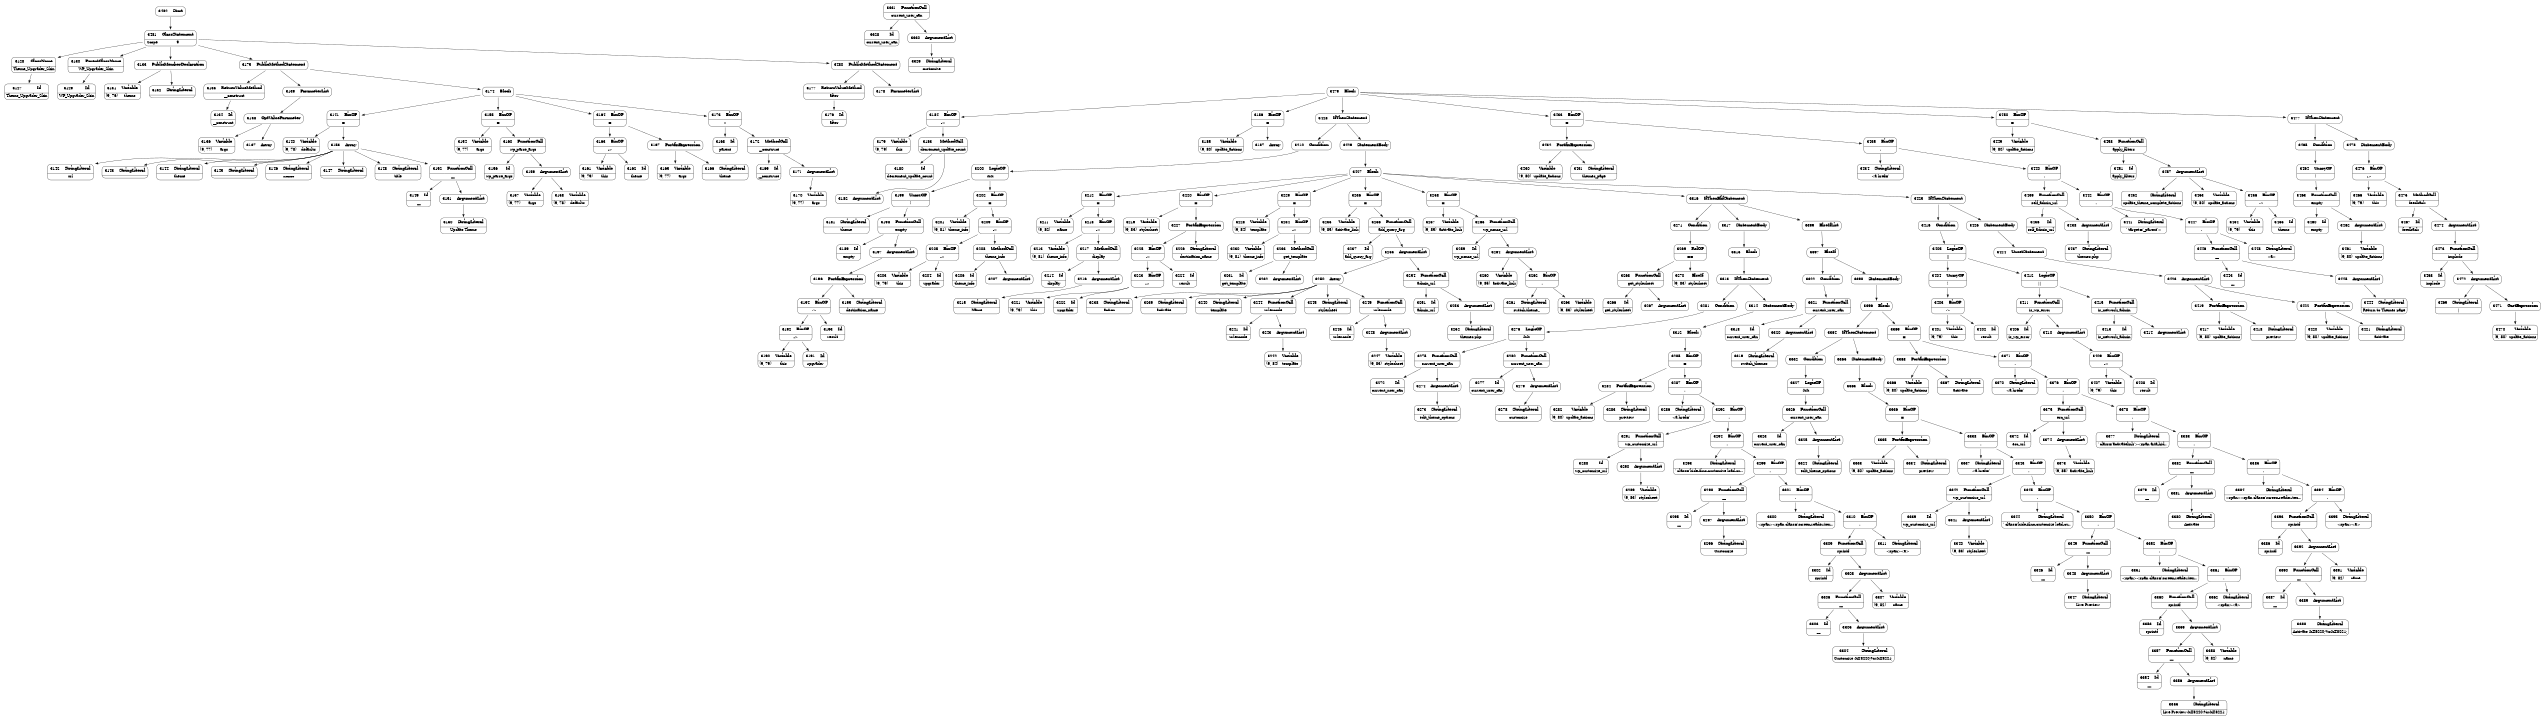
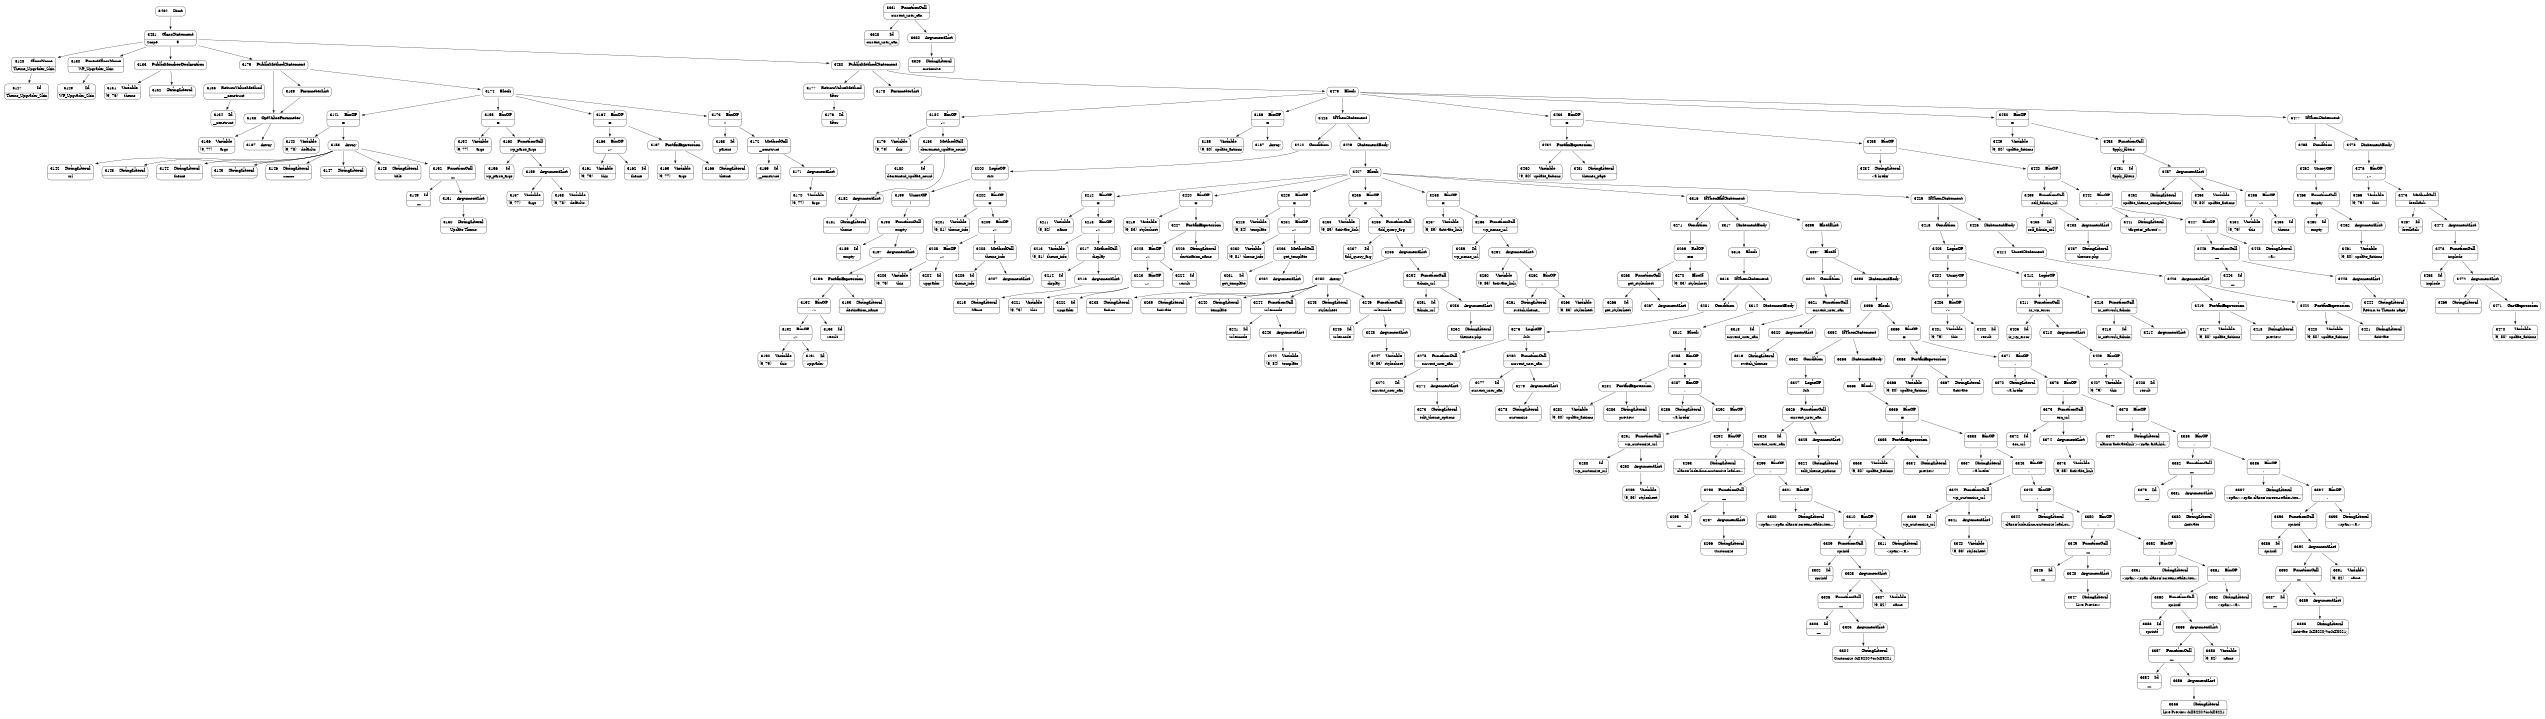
edge "3175" -> "3135": now "3175" -> "3138"
edge "3480" -> "3479": added
edge "3199" -> "3181": now "3182" -> "3181"
